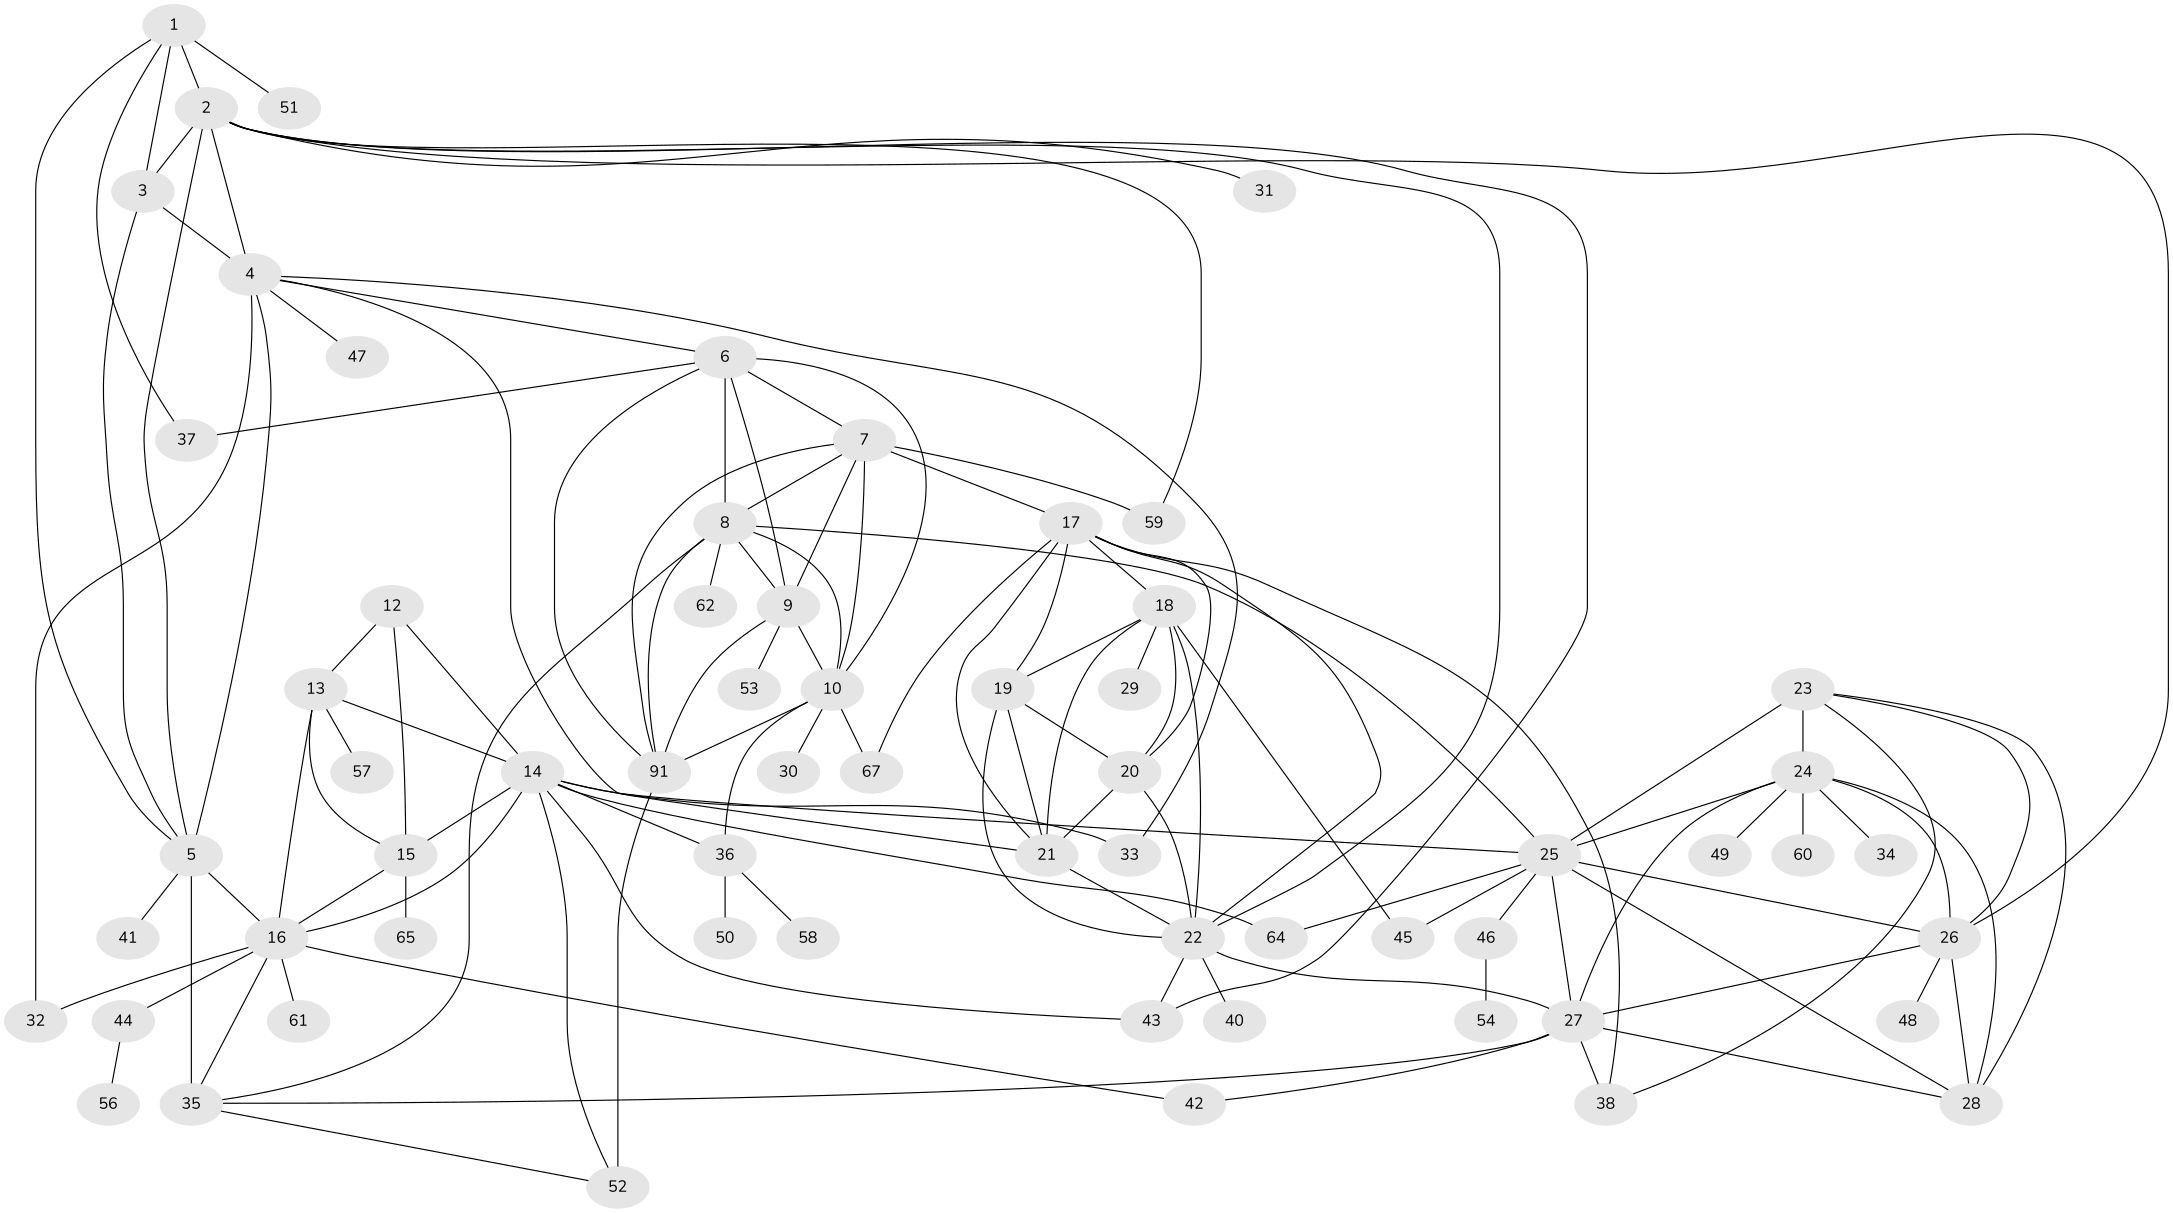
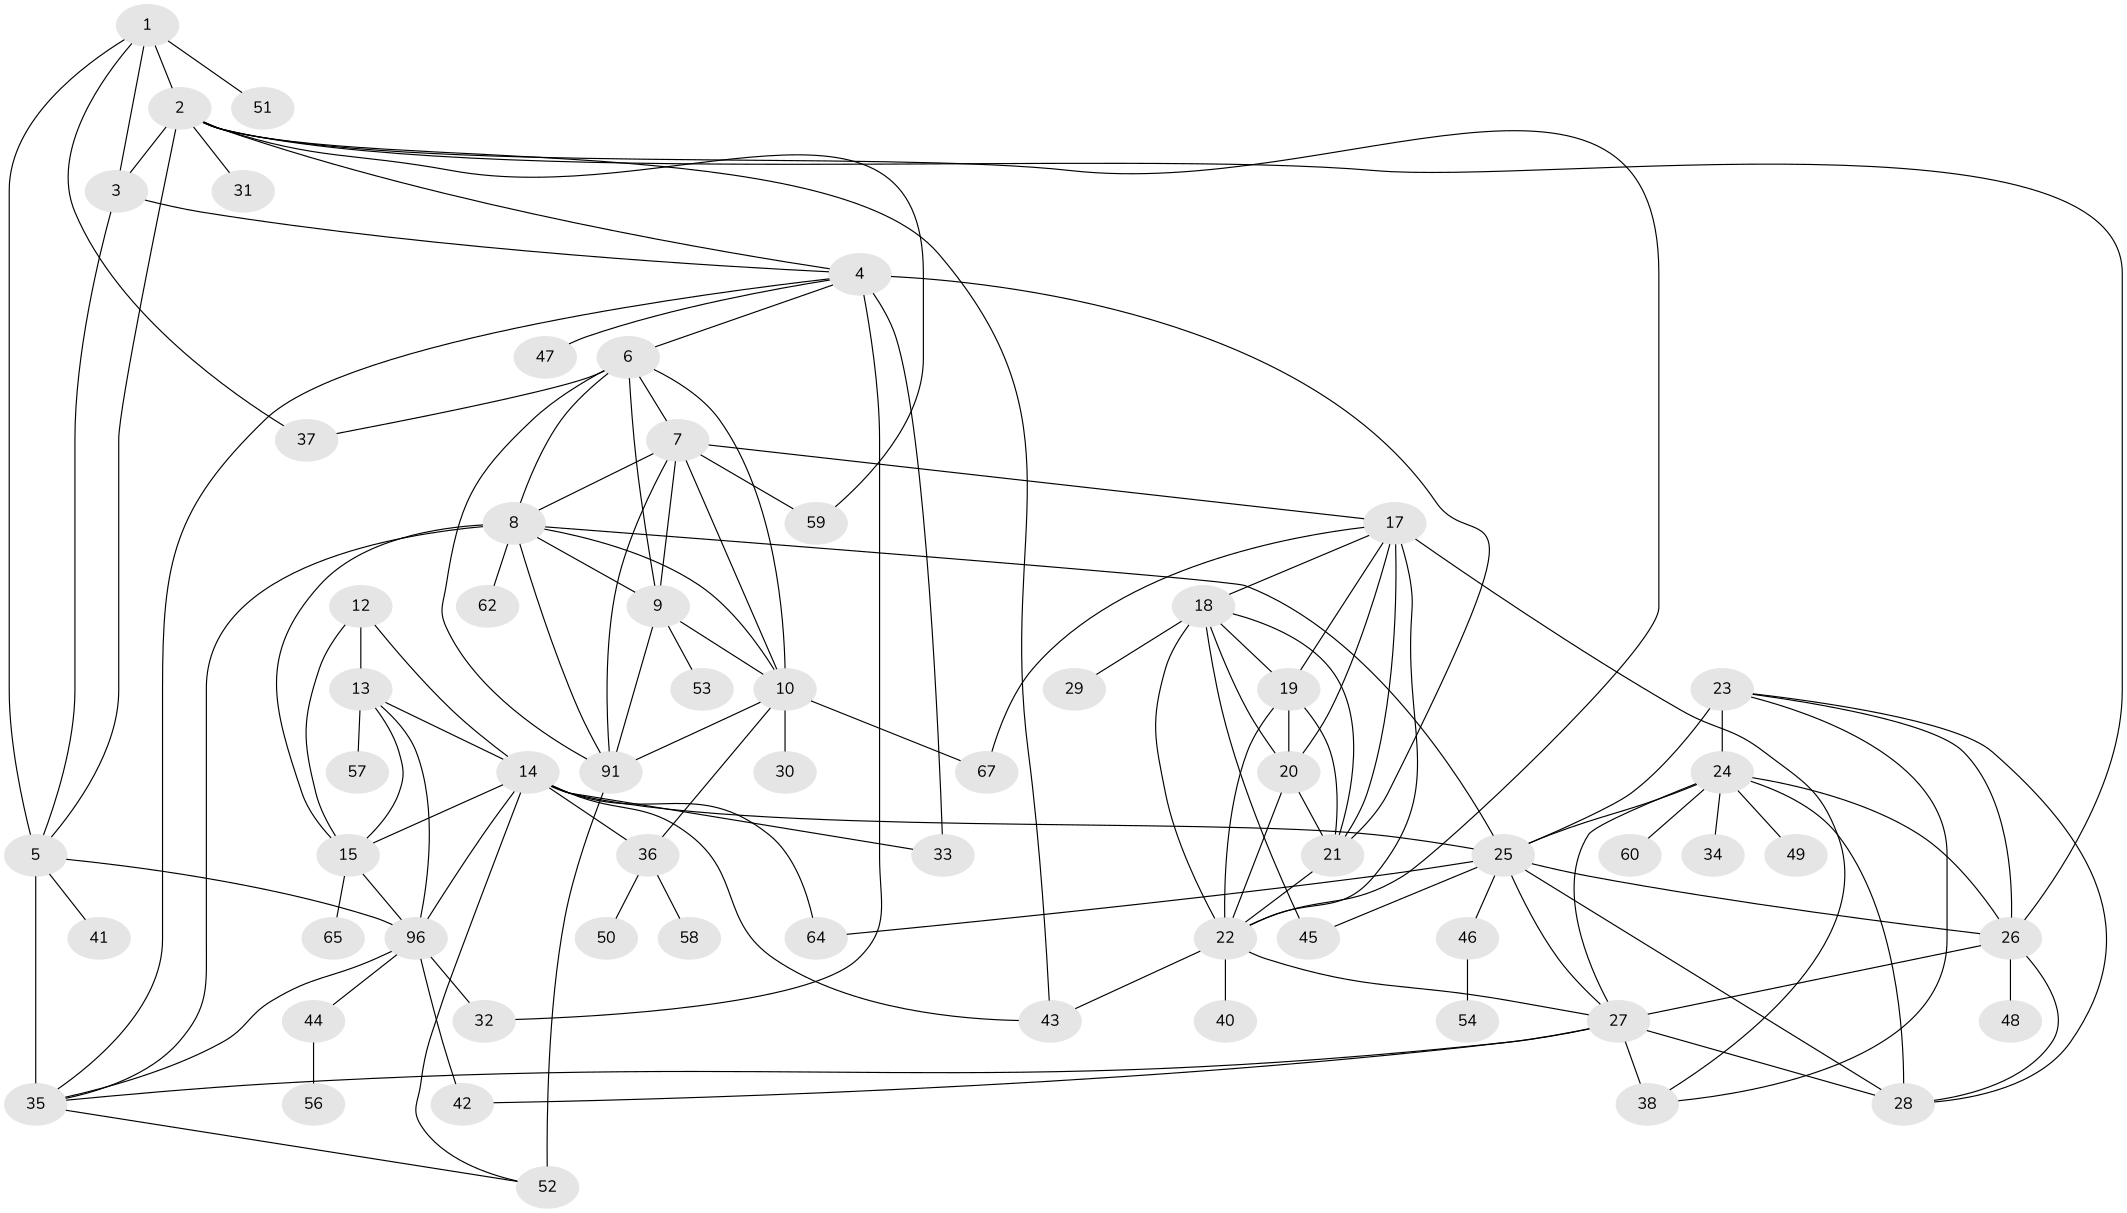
edge "4" -- "5": now "4" -- "35"
edge "8" -- "15": added
node "16": label "16" -> "96"
node "61": removed
